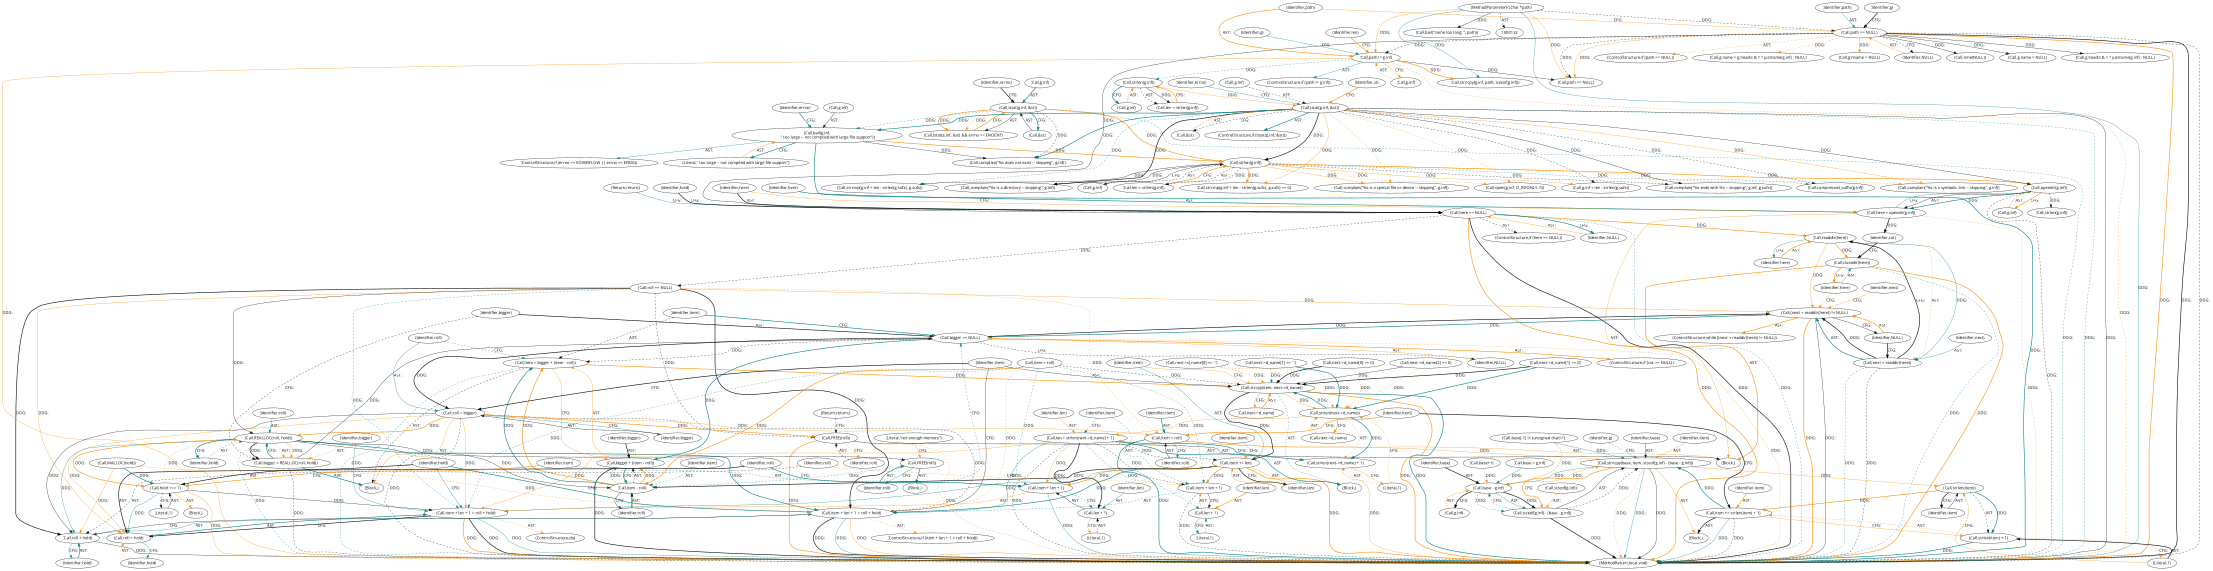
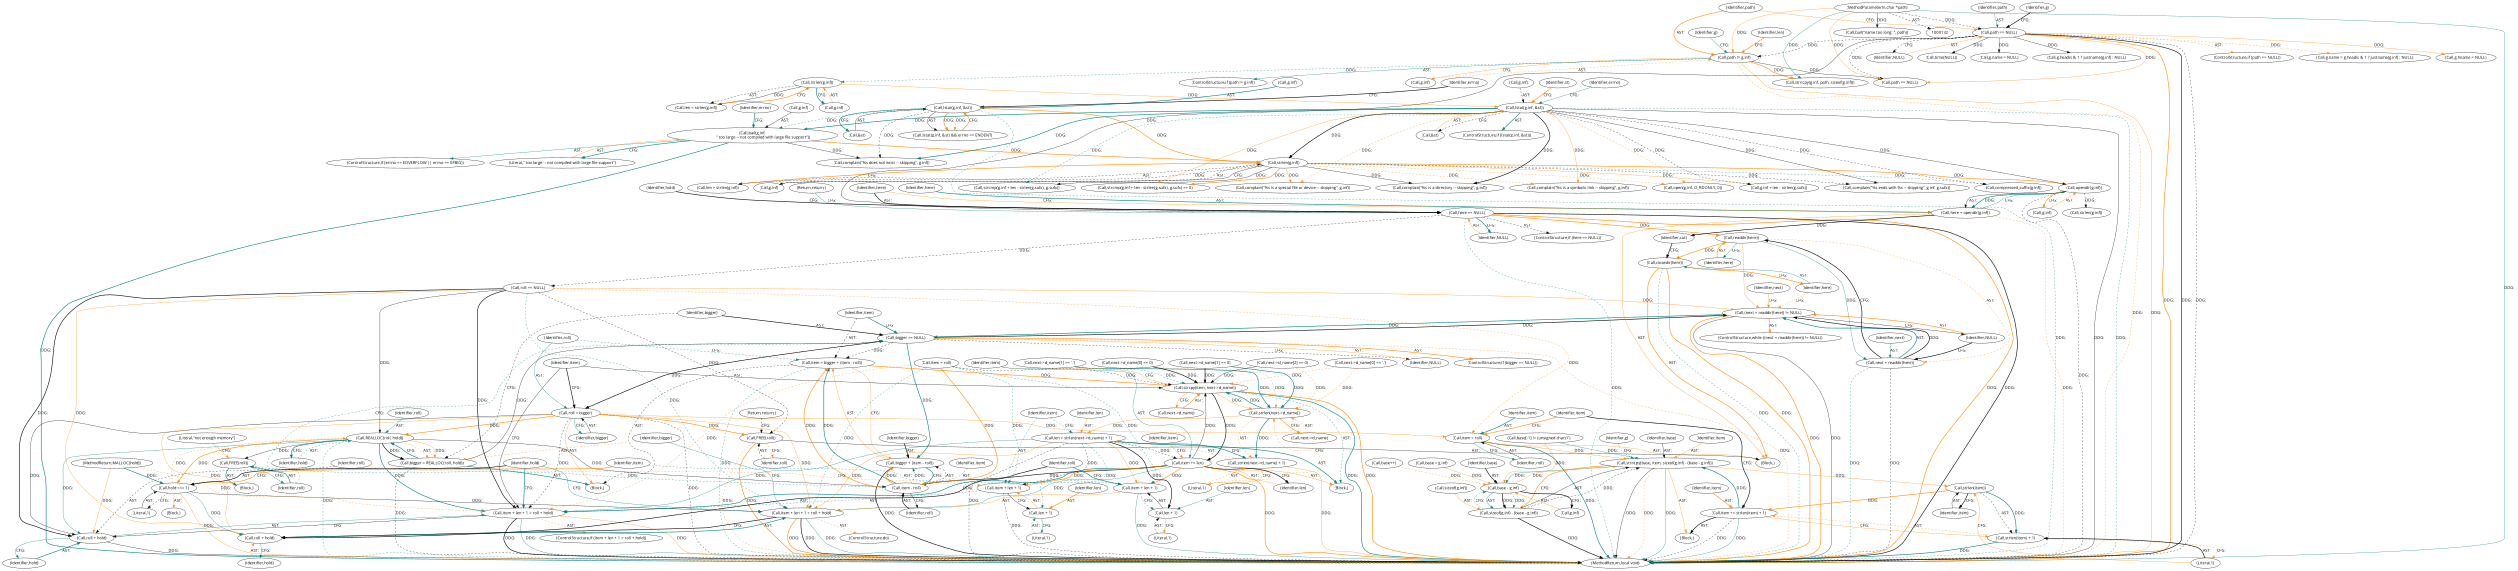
node "(ControlStructure,if (cut == NULL))": label "(ControlStructure,if (cut == NULL))" -> "(ControlStructure,if (bigger == NULL))"
edge "(Call,item += len)" -> "(Call,strcpy(item, next->d_name))": added, label "DDG:"
node "(Call,MALLOC(hold))": label "(Call,MALLOC(hold))" -> "(MethodReturn,MALLOC(hold))"
edge "(Call,base > g.inf)" -> "(Call,base - g.inf)": color teal -> darkorange
